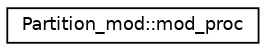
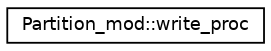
node "Partition_mod::mod_proc": label "Partition_mod::mod_proc" -> "Partition_mod::write_proc"
